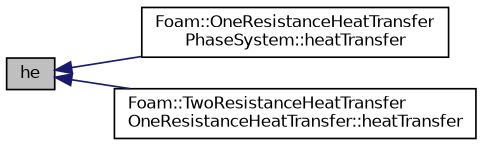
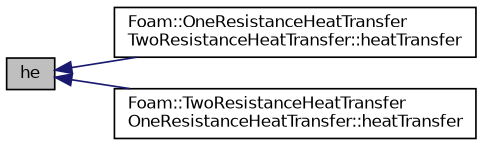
node "Foam::OneResistanceHeatTransfer PhaseSystem::heatTransfer": label "Foam::OneResistanceHeatTransfer PhaseSystem::heatTransfer" -> "Foam::OneResistanceHeatTransfer TwoResistanceHeatTransfer::heatTransfer"
